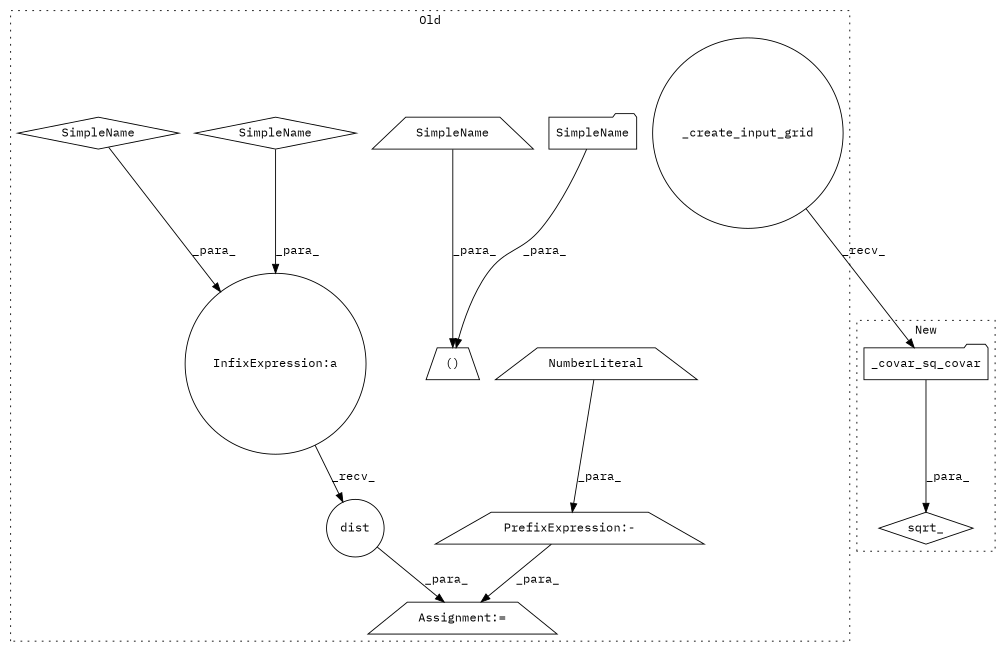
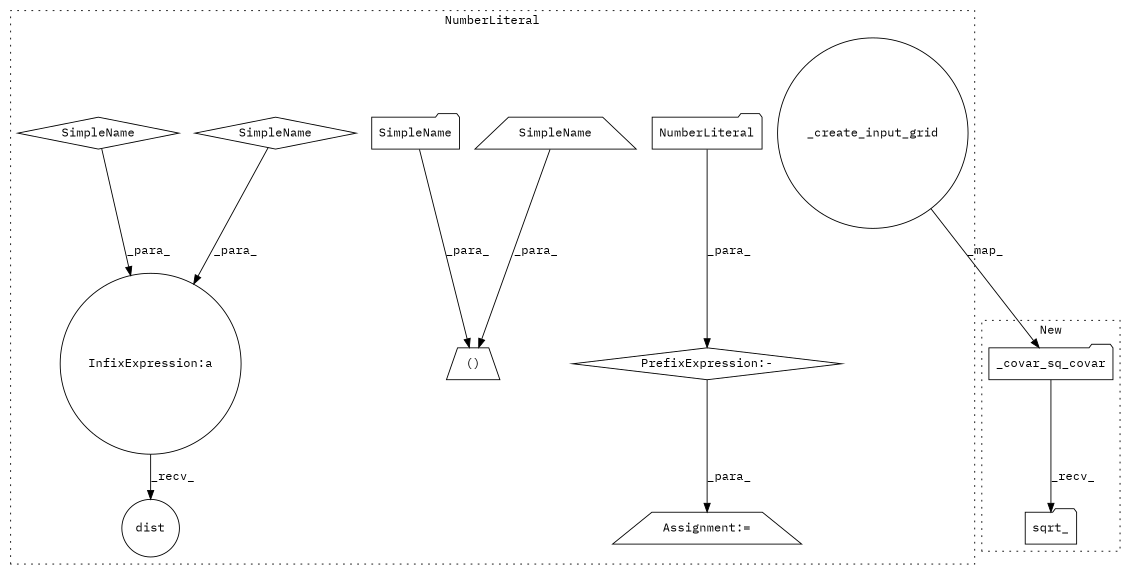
cluster "Old": label "Old" -> "NumberLiteral"
edge "_create_input_grid" -> "_covar_sq_covar": label "_recv_" -> "_map_"
node "NumberLiteral": shape trapezium -> folder
edge "_covar_sq_covar" -> "sqrt_": label "_para_" -> "_recv_"
node "PrefixExpression:-": shape trapezium -> diamond
node "sqrt_": shape diamond -> folder
edge "dist" -> "Assignment:=": removed, label "_para_"
